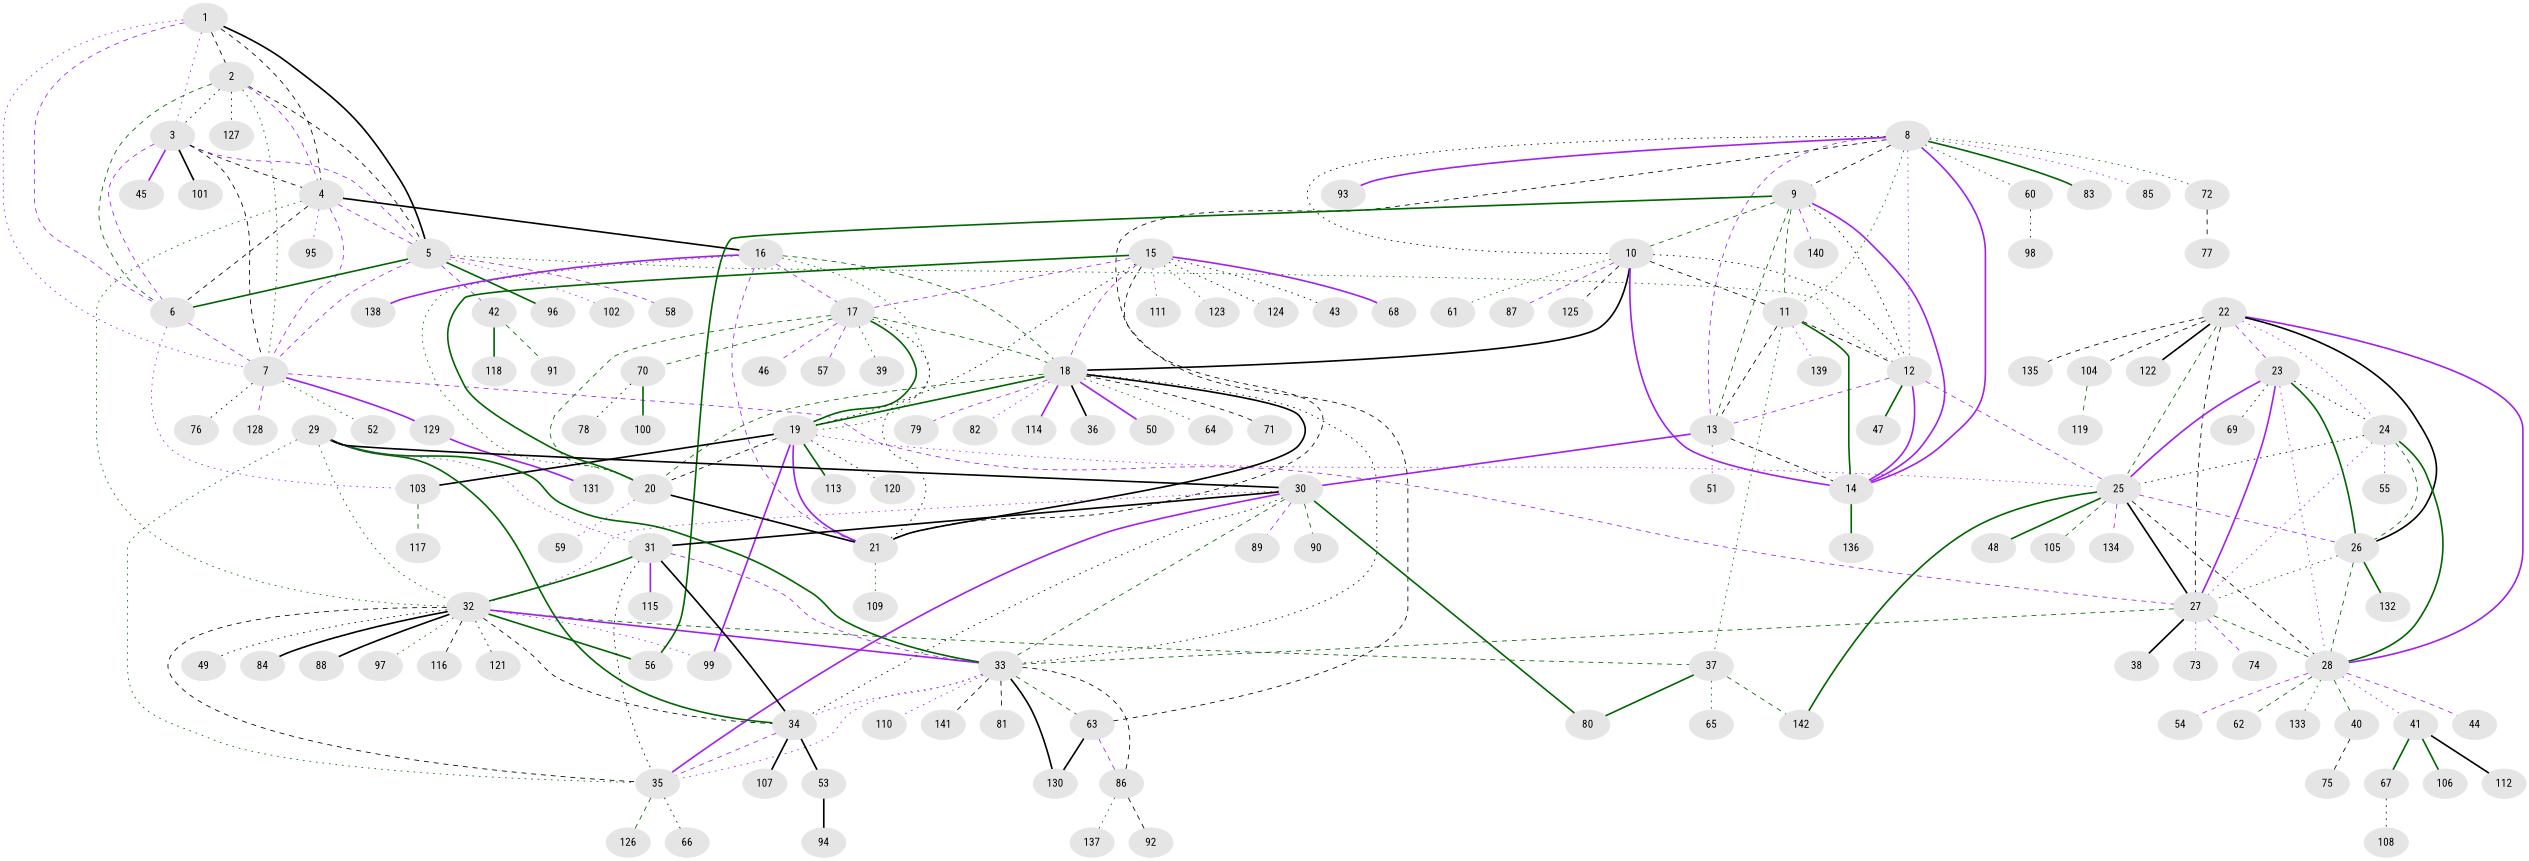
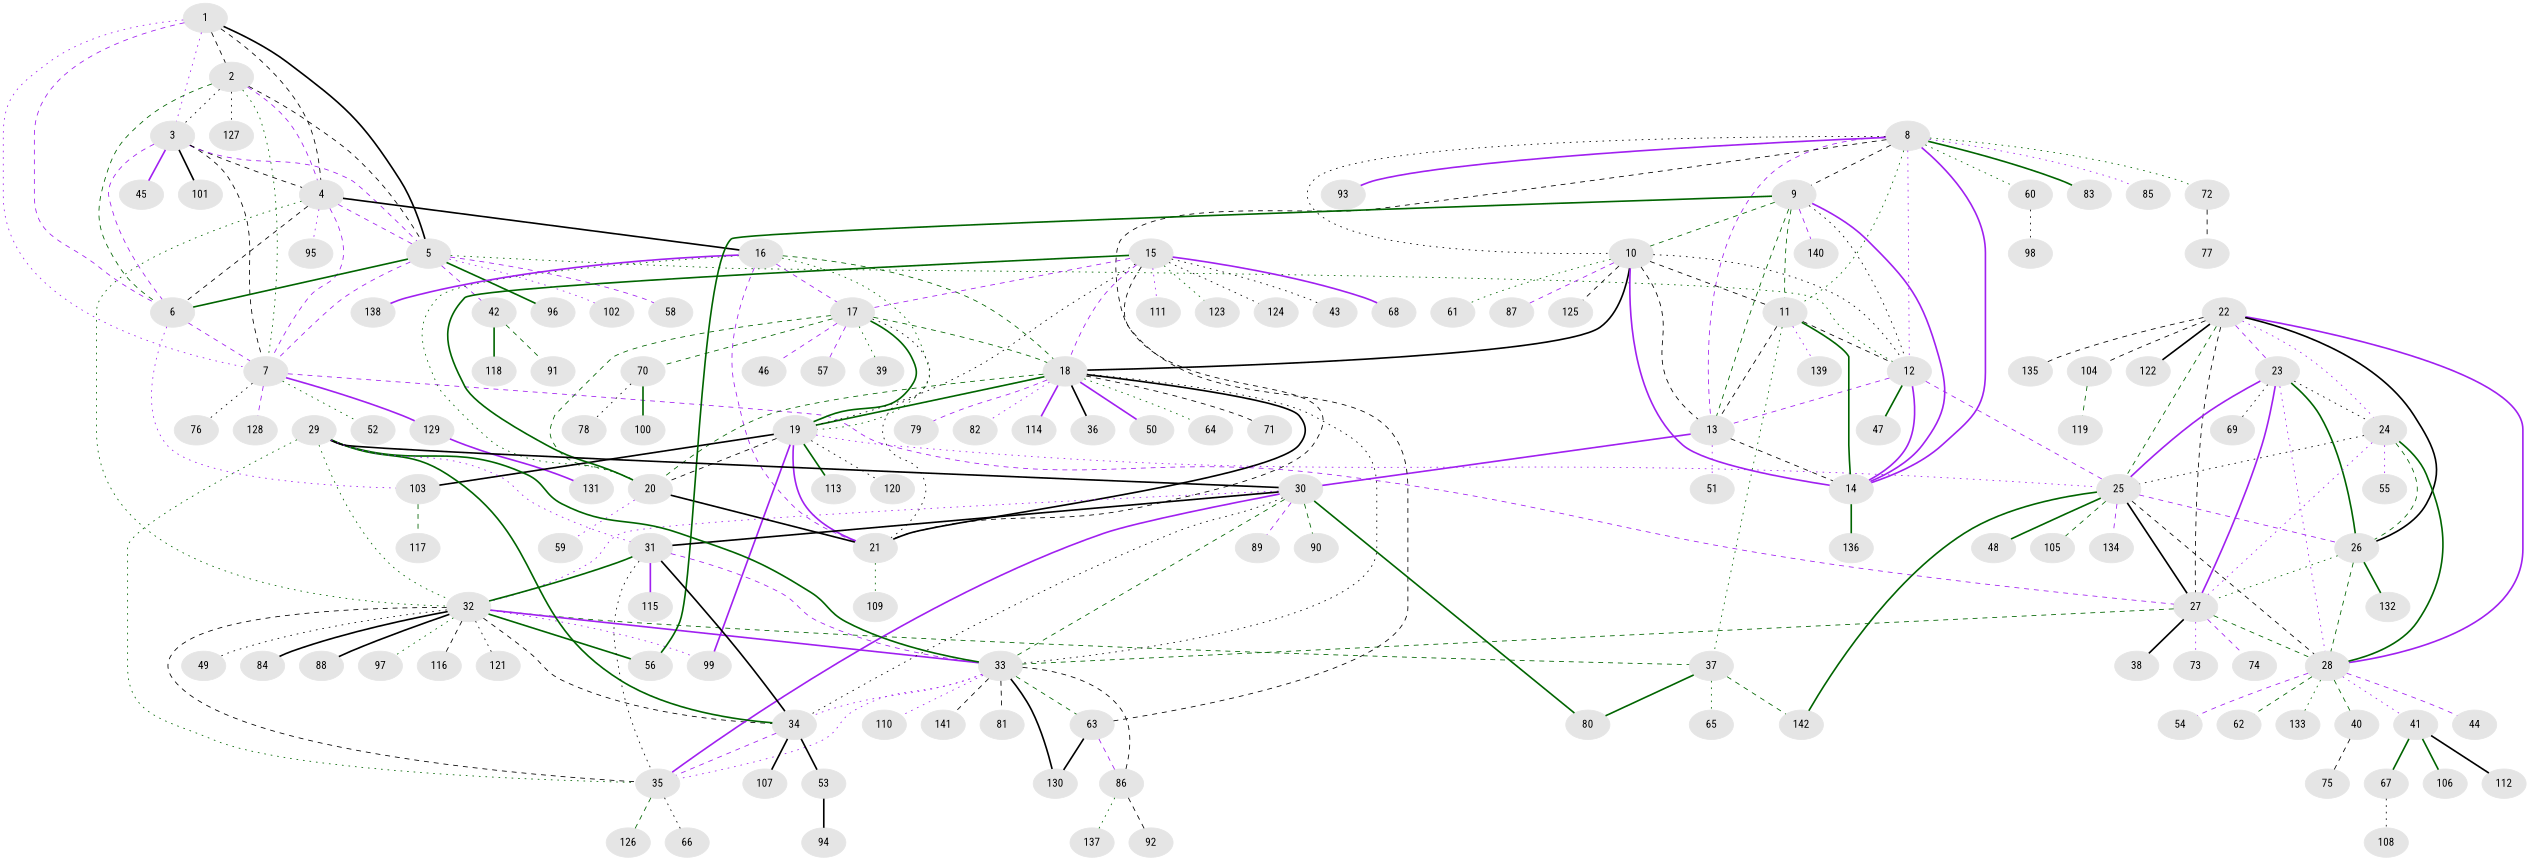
edge "10" -- "13": added
